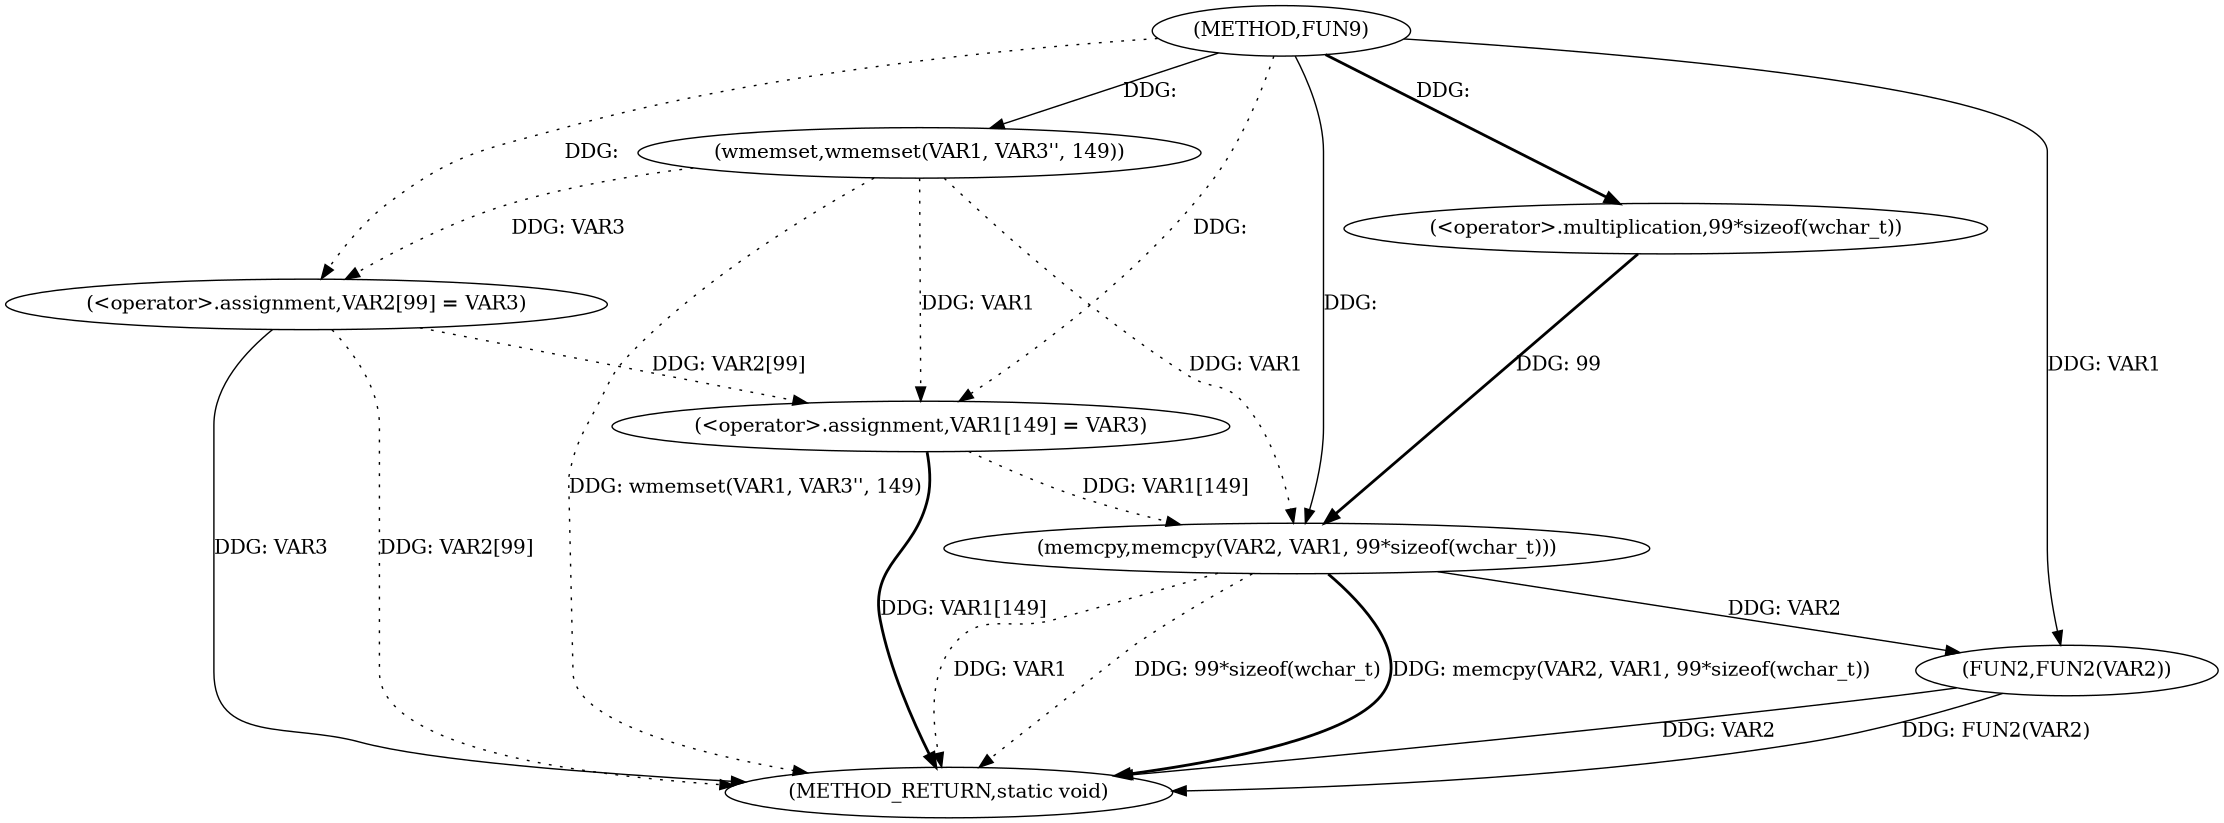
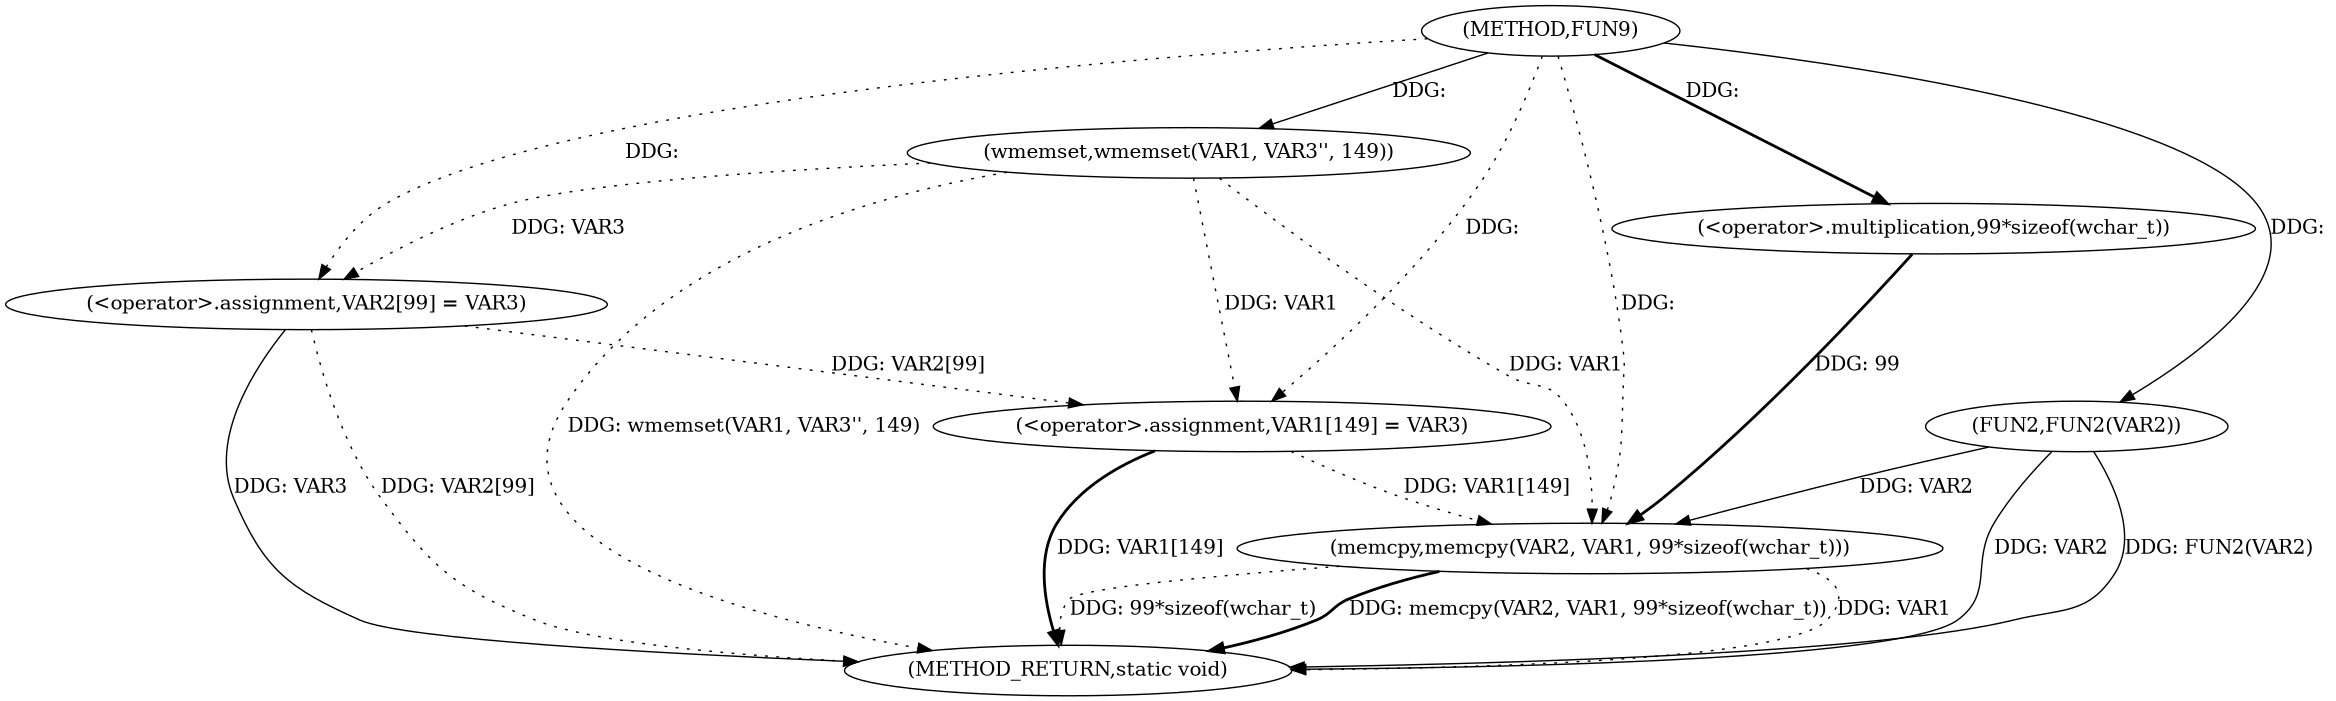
edge "(METHOD,FUN9)" -> "(memcpy,memcpy(VAR2, VAR1, 99*sizeof(wchar_t)))": style solid -> dotted
edge "(METHOD,FUN9)" -> "(FUN2,FUN2(VAR2))": label "DDG: VAR1" -> "DDG: "
edge "(memcpy,memcpy(VAR2, VAR1, 99*sizeof(wchar_t)))" -> "(FUN2,FUN2(VAR2))": reversed
